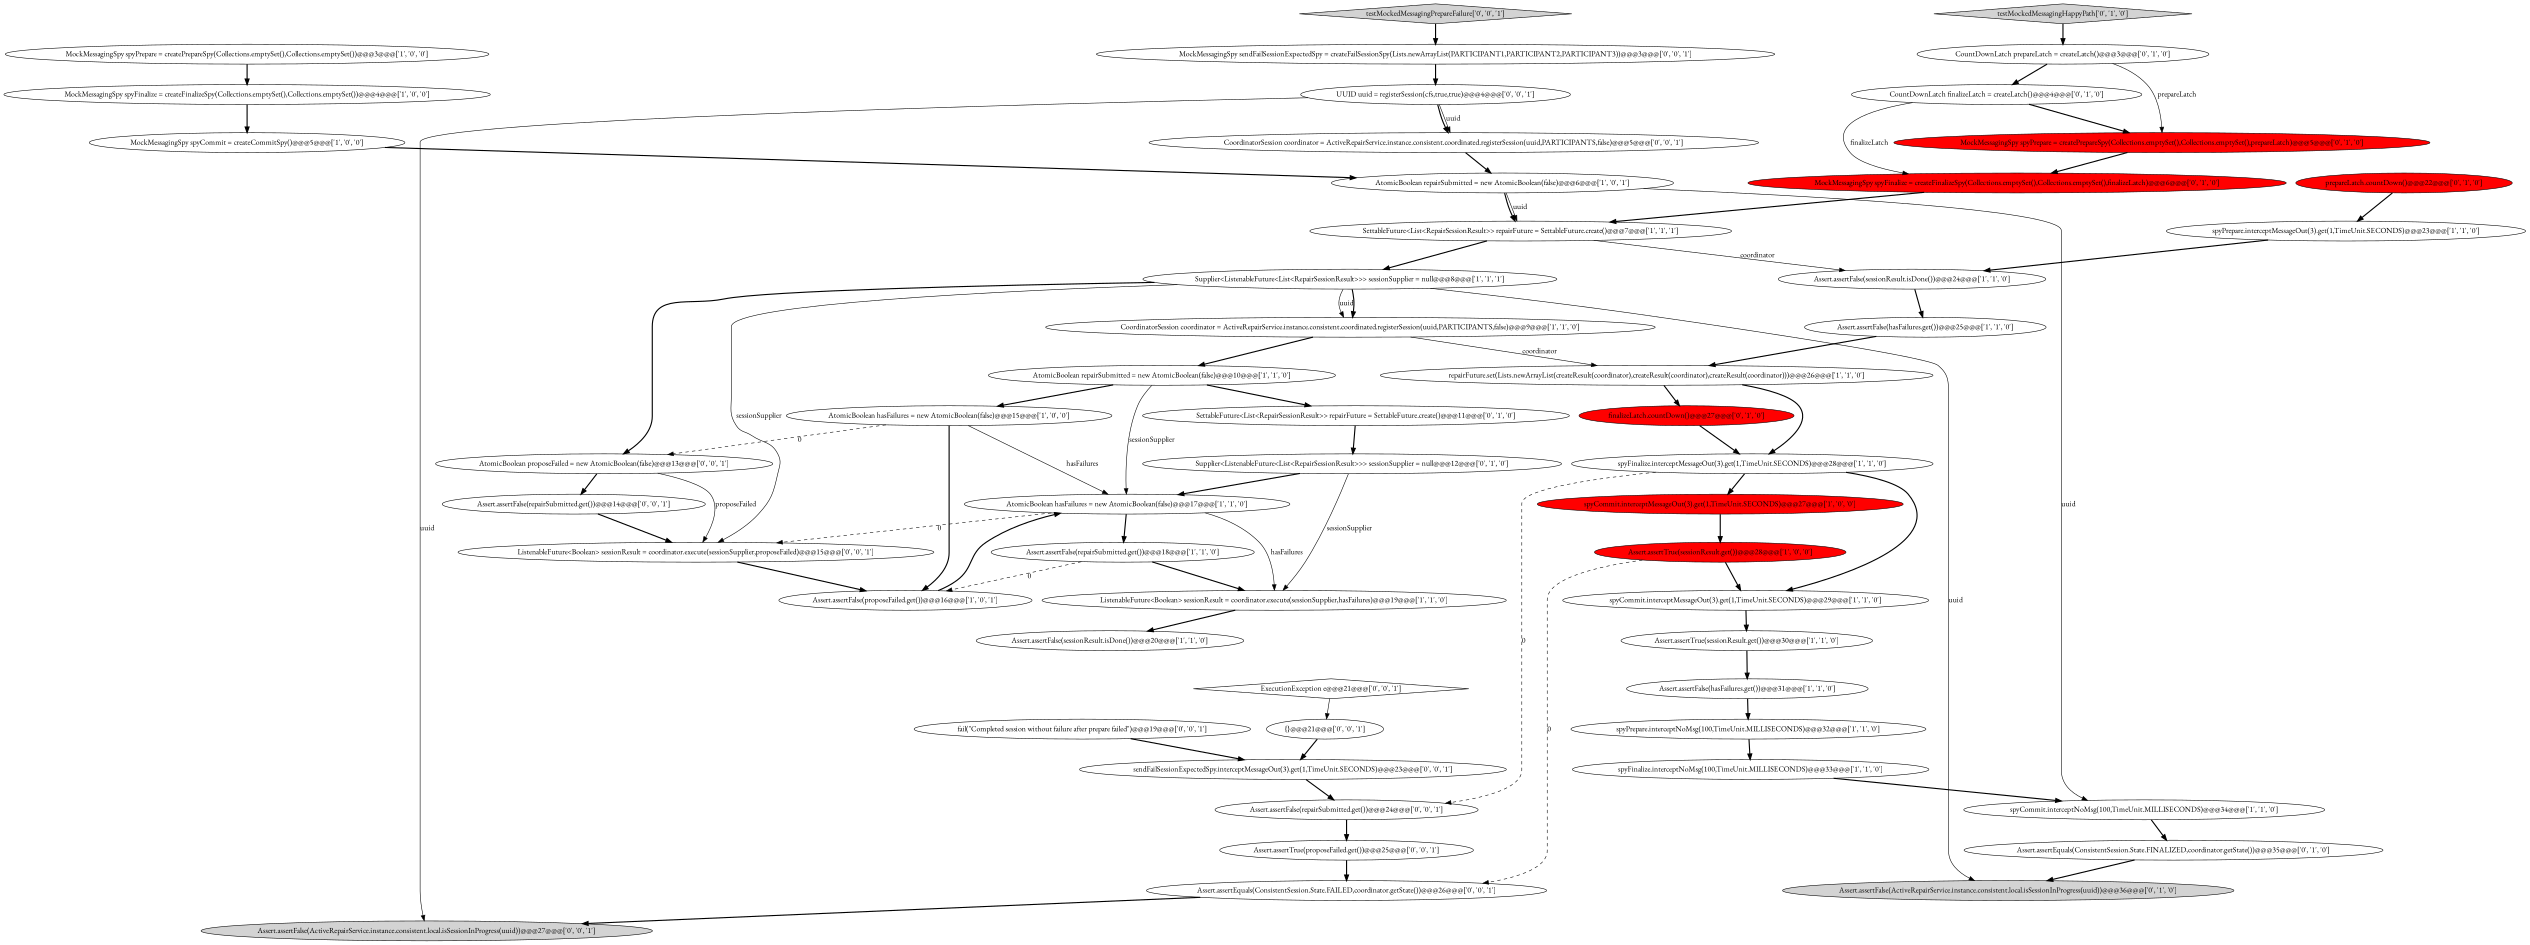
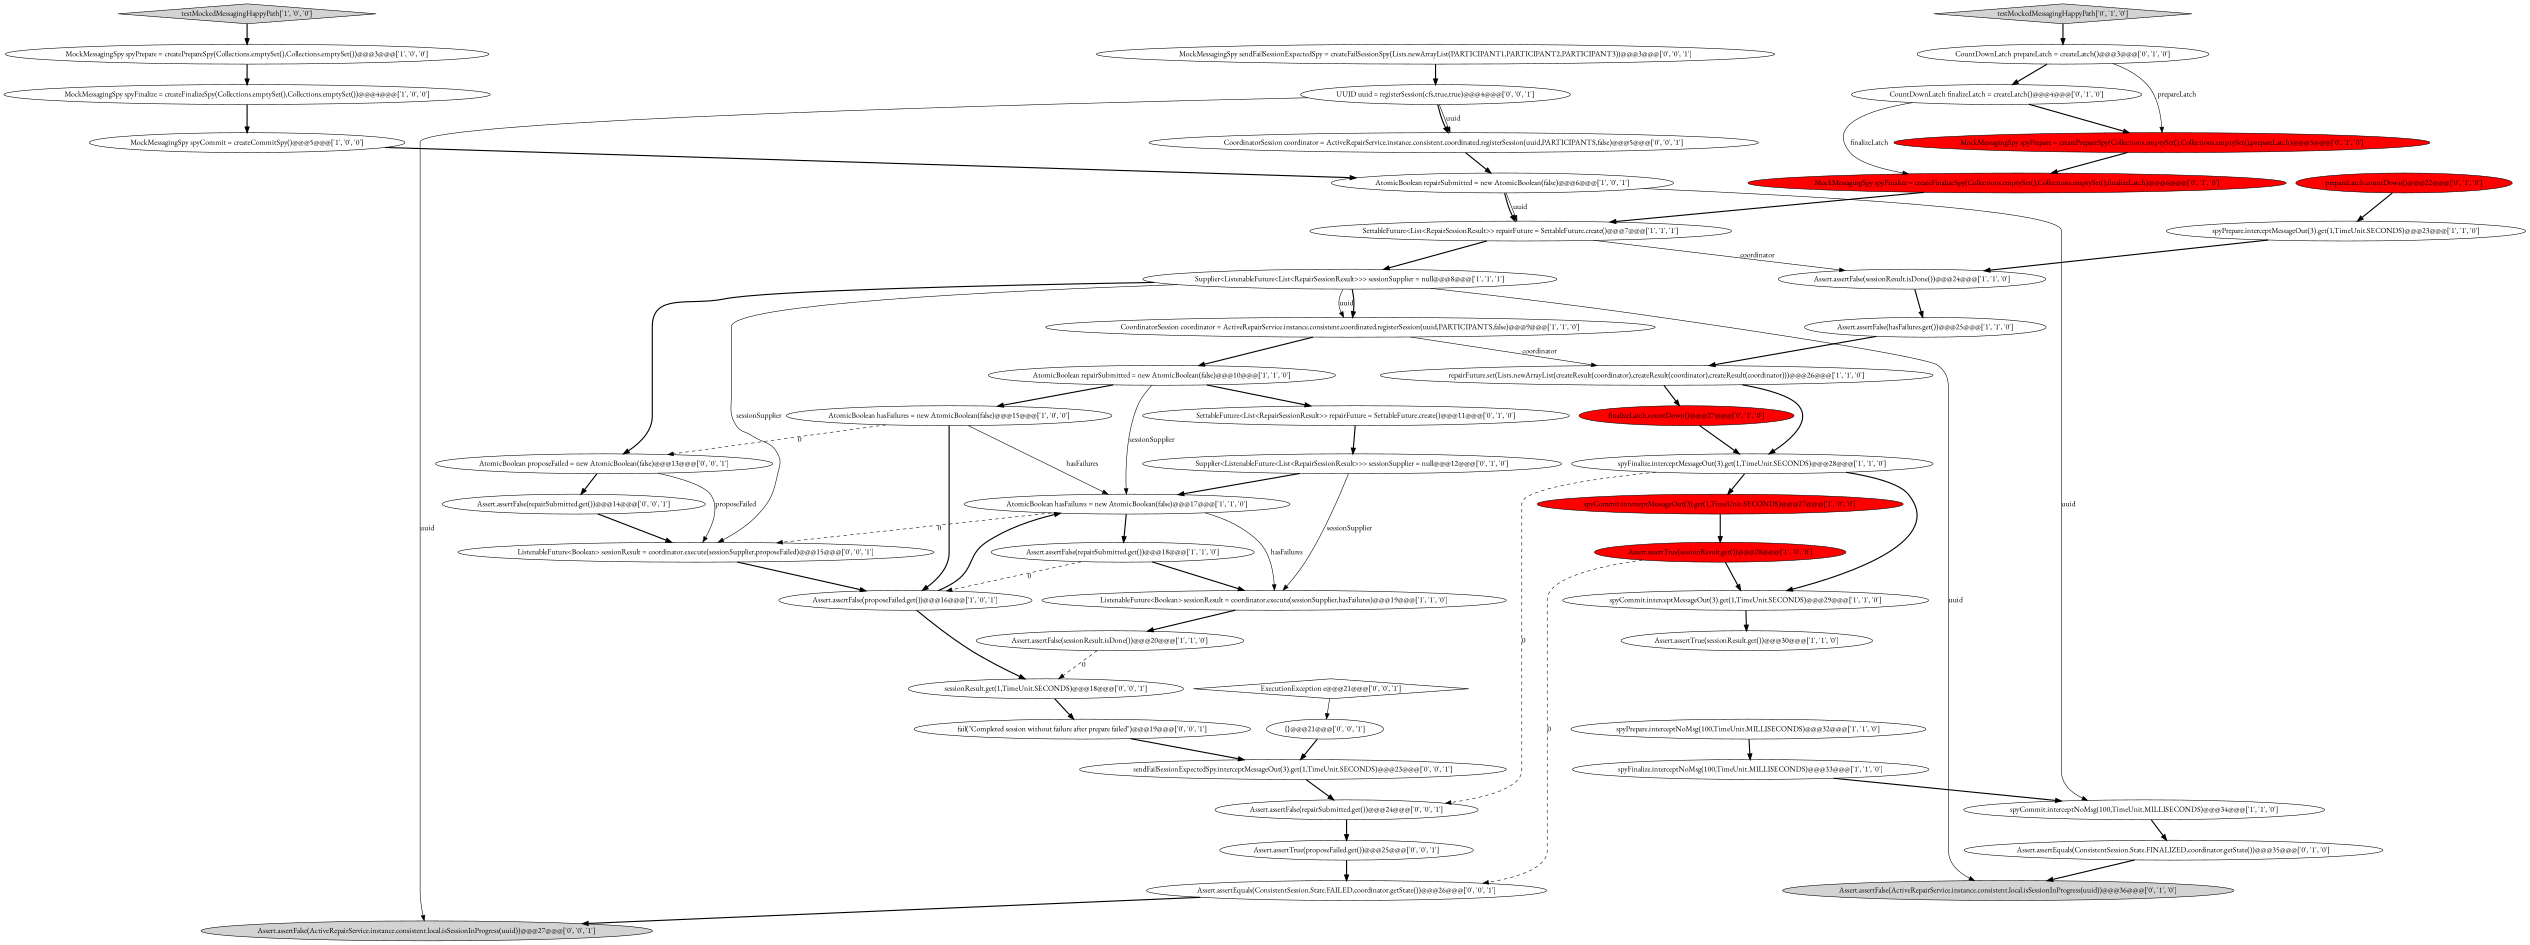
node "testMockedMessagingHappyPath['1', '0', '0']": added
node "testMockedMessagingPrepareFailure['0', '0', '1']": removed
node "sessionResult.get(1,TimeUnit.SECONDS)@@@18@@@['0', '0', '1']": added
node "Assert.assertFalse(hasFailures.get())@@@31@@@['1', '1', '0']": removed
